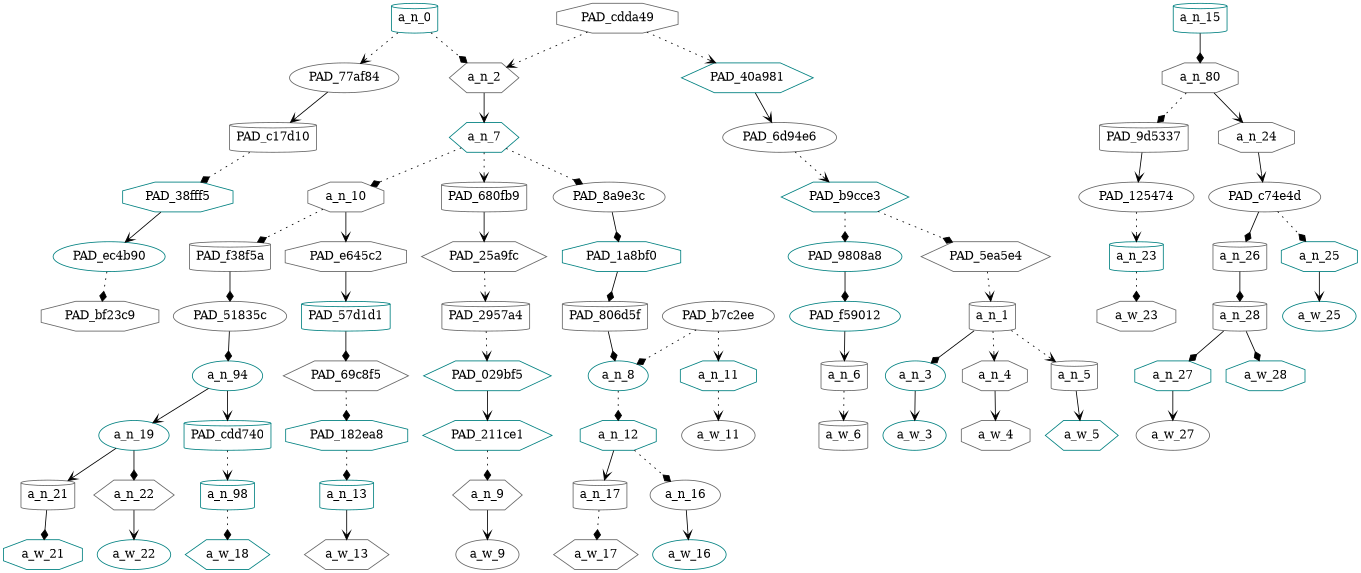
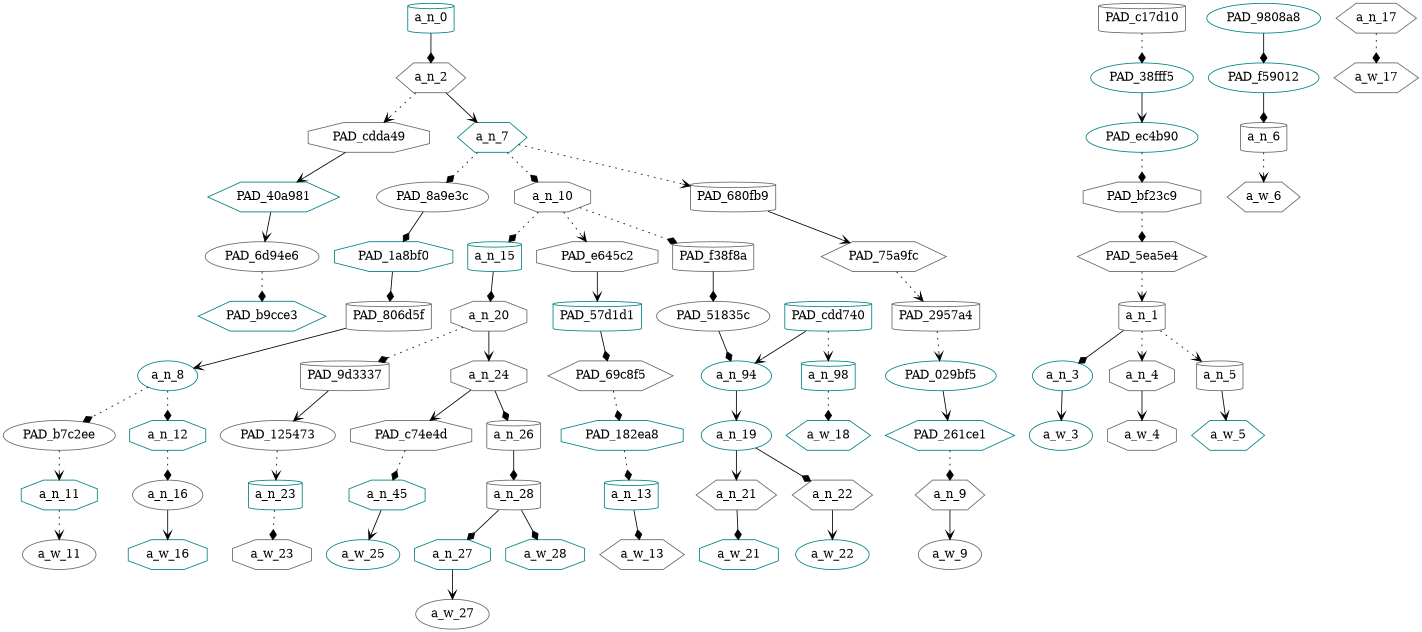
edge "a_n_0" -> "a_n_2": style dotted -> solid
edge "PAD_cdda49" -> "PAD_40a981": style dotted -> solid
edge "PAD_cdda49" -> "a_n_2": reversed
node "PAD_77af84": removed
node "a_n_80": label "a_n_80" -> "a_n_20"
node "PAD_9d5337": label "PAD_9d5337" -> "PAD_9d3337"
edge "PAD_6d94e6" -> "PAD_b9cce3": arrowhead vee -> diamond
node "PAD_38fff5": shape octagon -> ellipse
node "PAD_125474": label "PAD_125474" -> "PAD_125473"
node "PAD_c74e4d": shape ellipse -> octagon
edge "PAD_b9cce3" -> "PAD_9808a8": removed
edge "PAD_c74e4d" -> "a_n_26": now "a_n_24" -> "a_n_26"
edge "a_n_10" -> "PAD_e645c2": style solid -> dotted
edge "a_n_10" -> "a_n_15": added
edge "PAD_b9cce3" -> "PAD_5ea5e4": now "PAD_bf23c9" -> "PAD_5ea5e4"
node "PAD_f38f5a": label "PAD_f38f5a" -> "PAD_f38f8a"
node "PAD_25a9fc": label "PAD_25a9fc" -> "PAD_75a9fc"
node "a_n_25": label "a_n_25" -> "a_n_45"
edge "PAD_806d5f" -> "a_n_8": arrowhead diamond -> vee
edge "PAD_f59012" -> "a_n_6": arrowhead vee -> diamond
edge "PAD_b7c2ee" -> "a_n_8": reversed
node "PAD_029bf5": shape hexagon -> ellipse
edge "a_n_94" -> "PAD_cdd740": reversed
node "PAD_211ce1": label "PAD_211ce1" -> "PAD_261ce1"
node "a_w_6": shape cylinder -> hexagon
edge "a_n_12" -> "a_n_17": removed
node "a_n_21": shape cylinder -> hexagon
node "a_n_17": shape cylinder -> hexagon
edge "a_n_13" -> "a_w_13": arrowhead vee -> diamond
node "a_w_16": shape ellipse -> octagon
